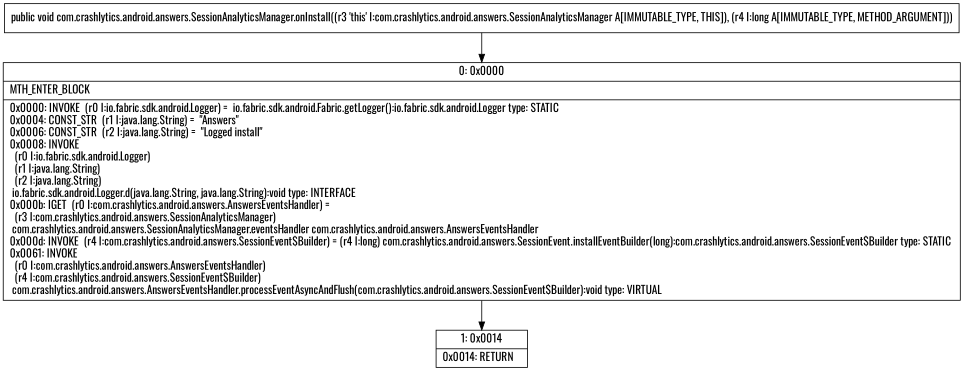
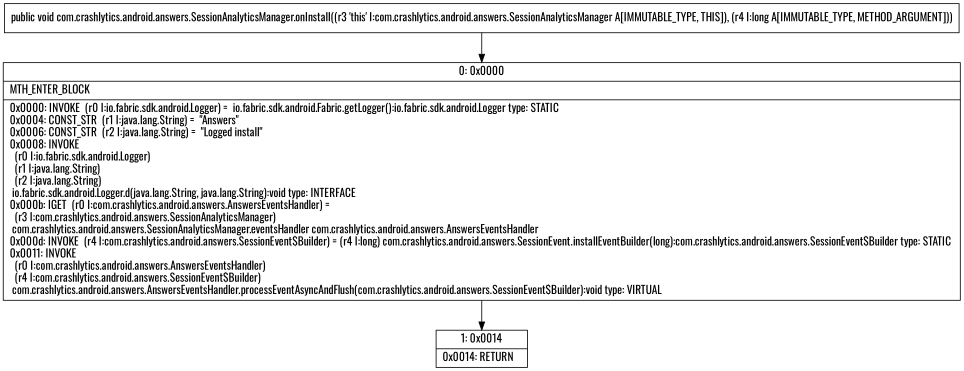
node "0: 0x0000": text "0x0061: INVOKE" -> "0x0011: INVOKE"
